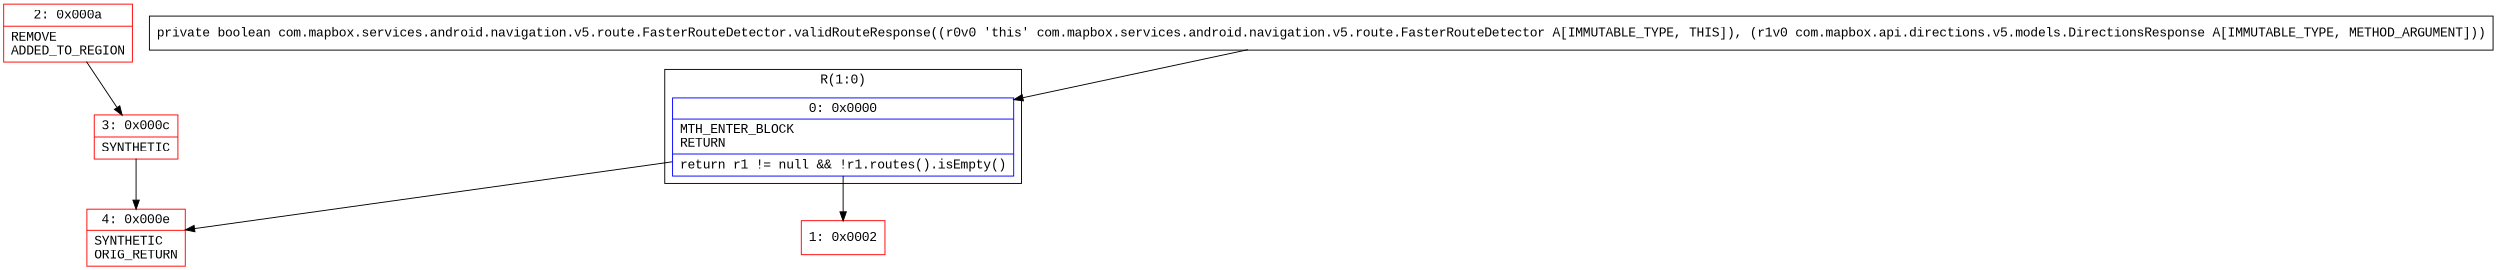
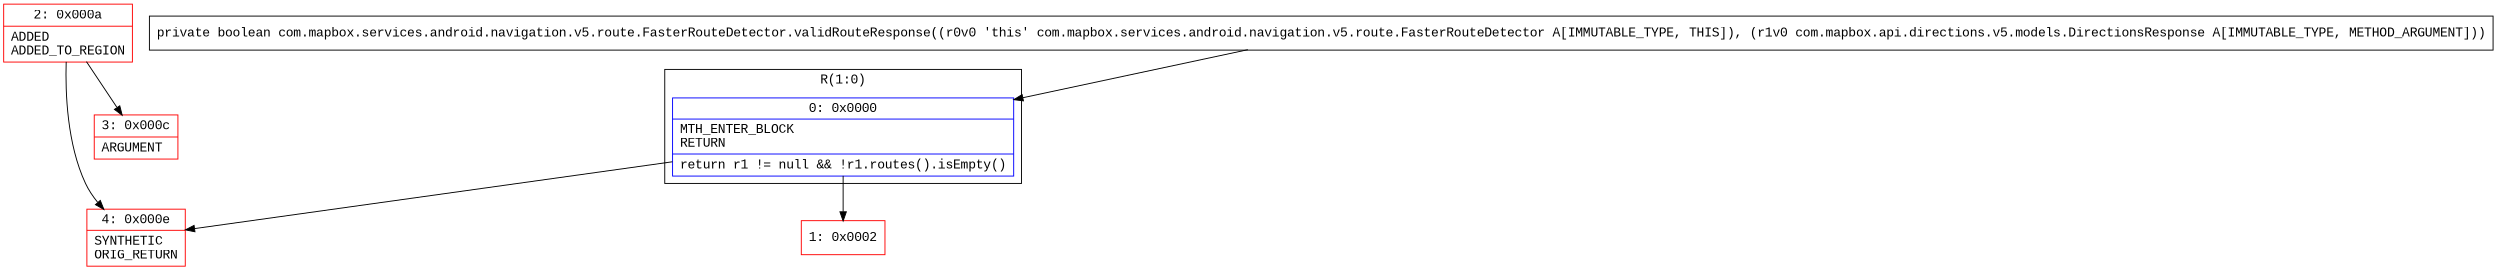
node "2: 0x000a": text "REMOVE" -> "ADDED"
node "3: 0x000c": text "SYNTHETIC" -> "ARGUMENT"
edge "3: 0x000c" -> "4: 0x000e": now "2: 0x000a" -> "4: 0x000e"
